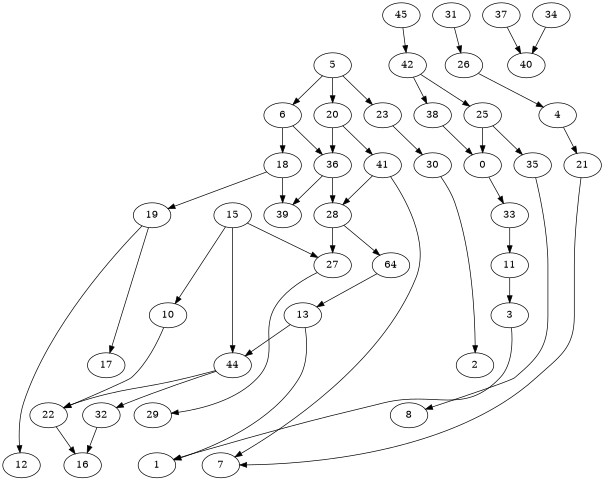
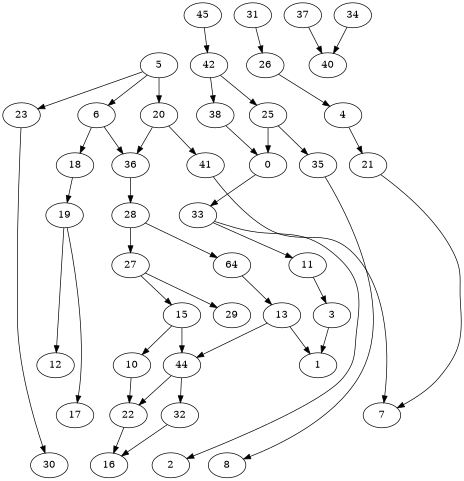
edge "41" -> "28": removed
node "39": removed
edge "15" -> "27": reversed
edge "30" -> "2": now "33" -> "2"
